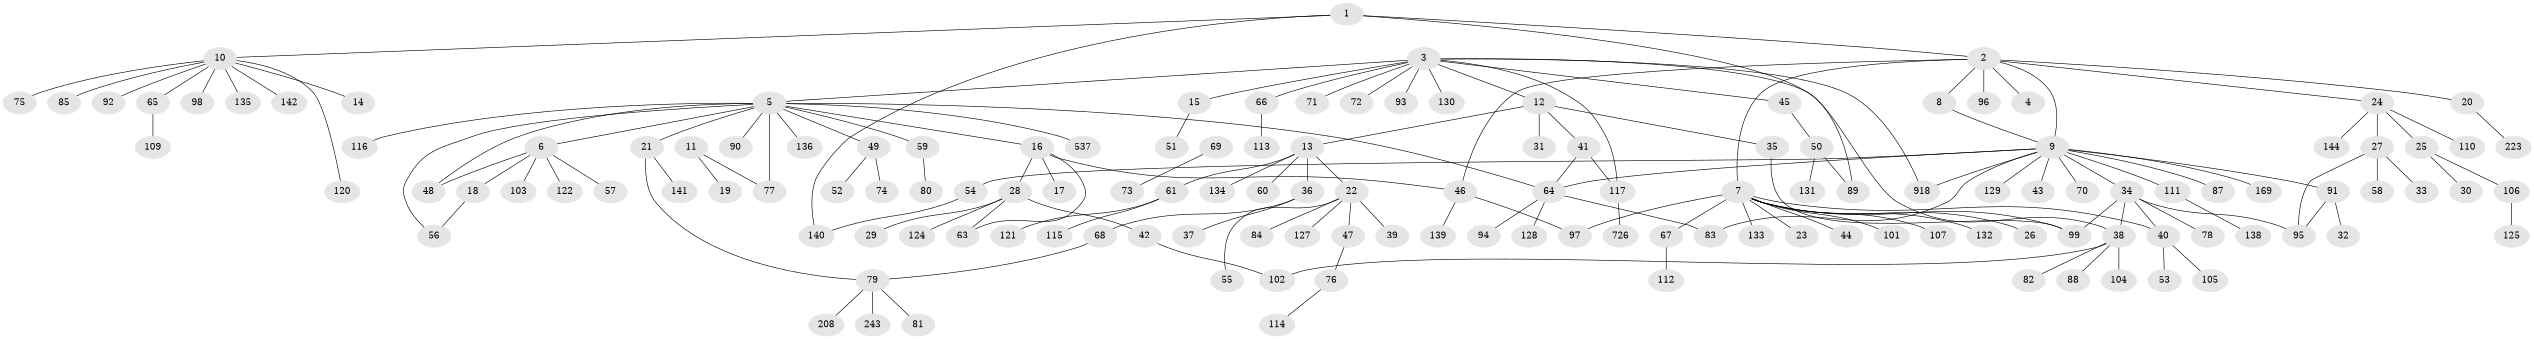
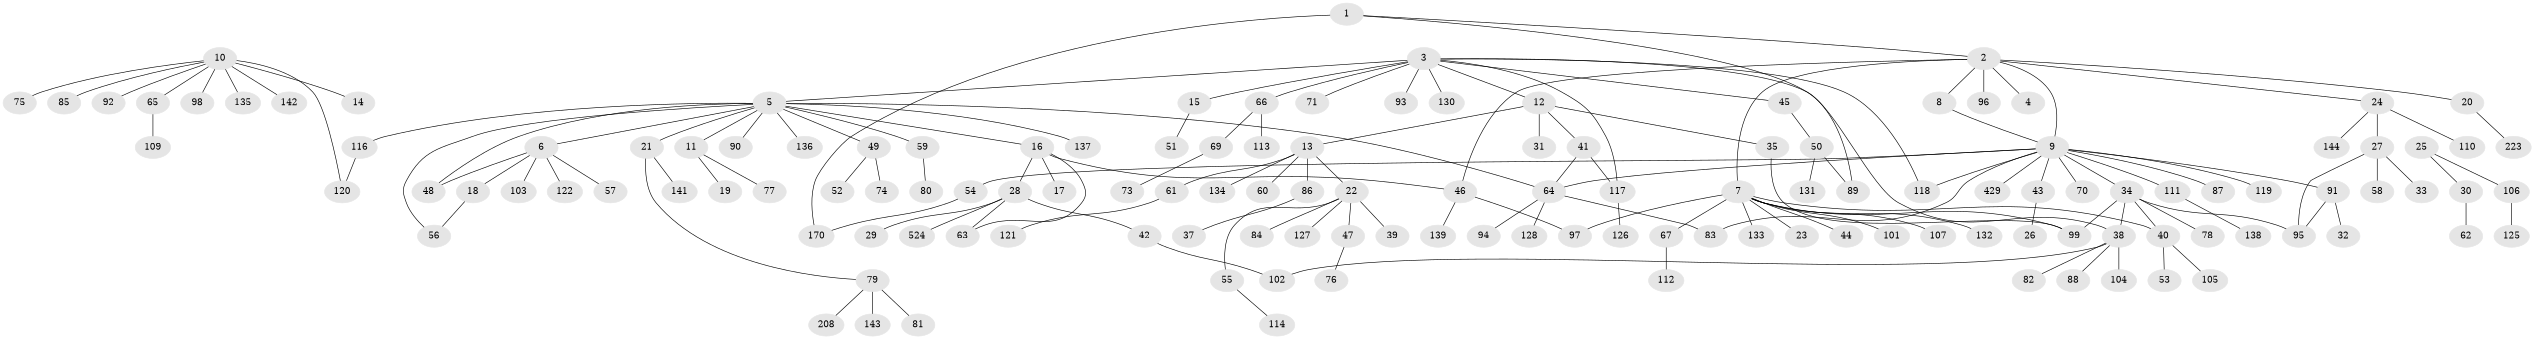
edge "1" -- "10": removed
node "72": removed
edge "24" -- "25": removed
edge "66" -- "69": added
edge "5" -- "77": now "5" -- "11"
node "537": label "537" -> "137"
edge "116" -- "120": added
node "36": label "36" -> "86"
node "918": label "918" -> "118"
node "129": label "129" -> "429"
node "169": label "169" -> "119"
edge "7" -- "26": now "43" -- "26"
node "140": label "140" -> "170"
node "124": label "124" -> "524"
node "115": removed
node "68": removed
node "726": label "726" -> "126"
node "62": added
edge "76" -- "114": now "55" -- "114"
node "243": label "243" -> "143"
